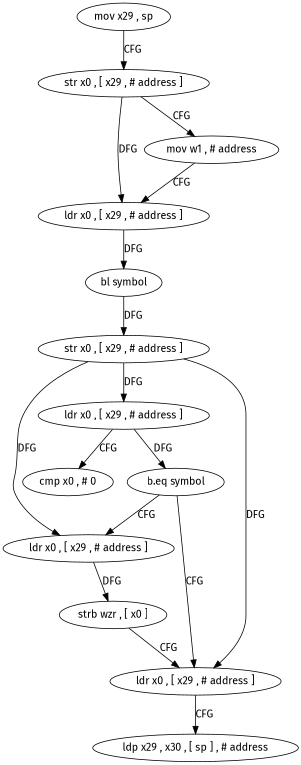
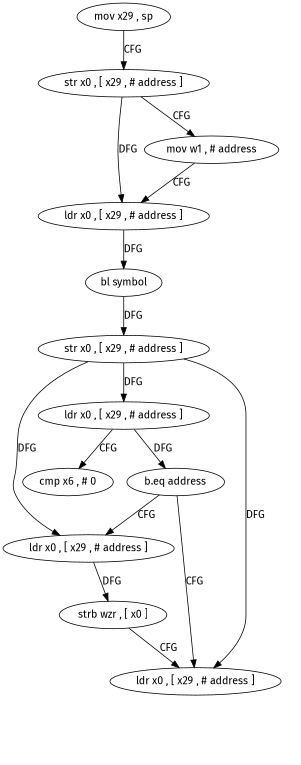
node "cmp x0 , # 0": label "cmp x0 , # 0" -> "cmp x6 , # 0"
node "b.eq symbol": label "b.eq symbol" -> "b.eq address"
node "ldp x29 , x30 , [ sp ] , # address": removed
